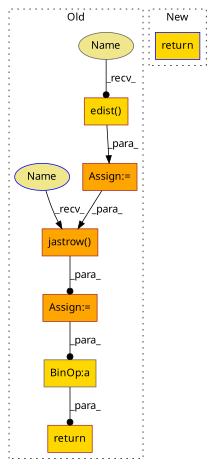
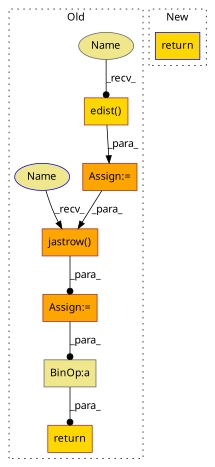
node "BinOp:a": fillcolor gold -> khaki
